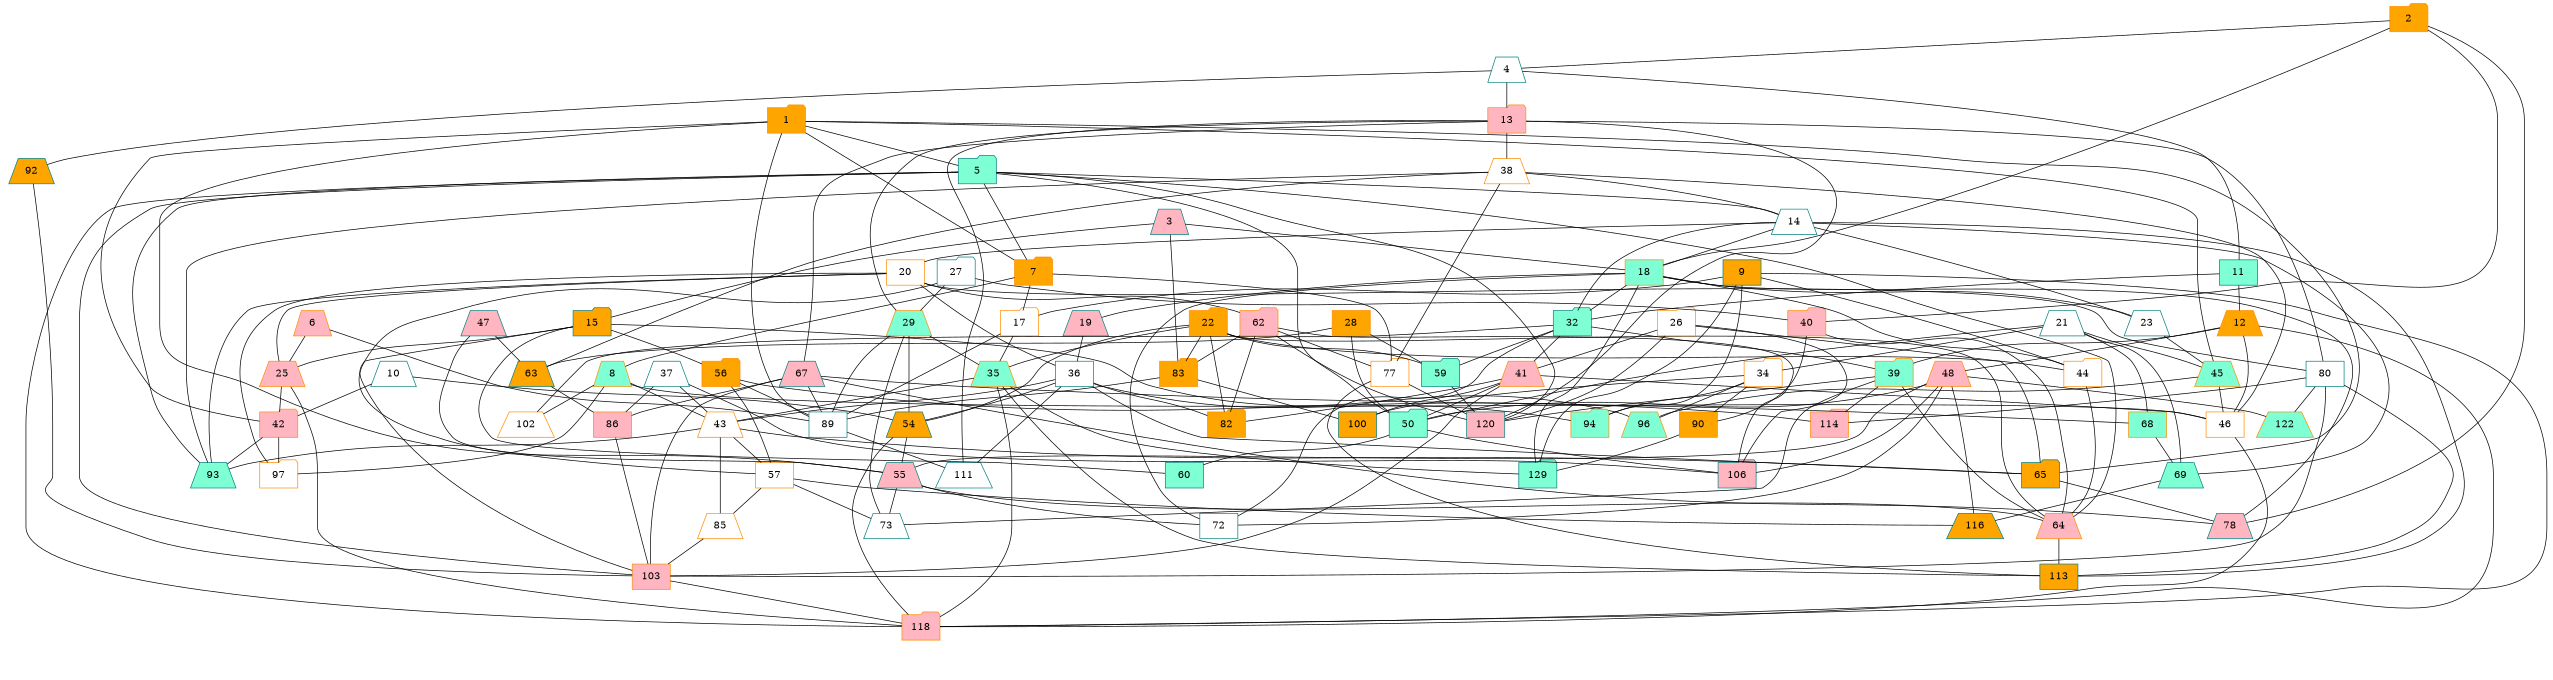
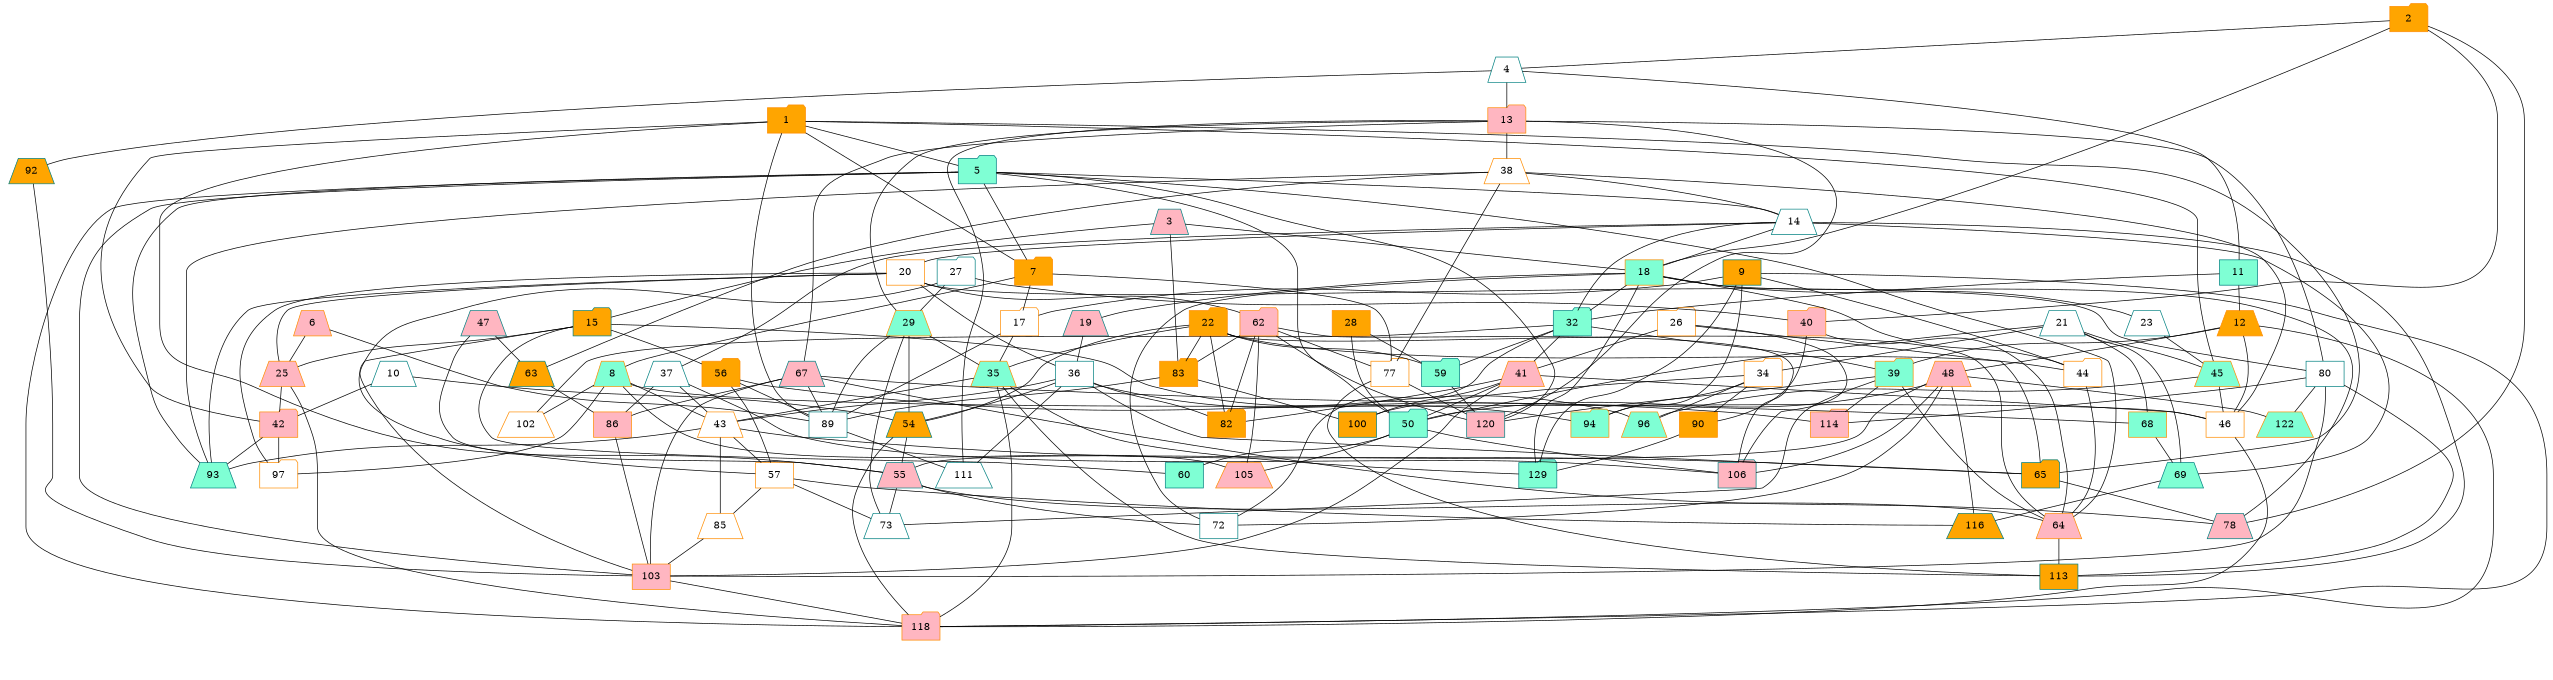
edge "14" -- "23": now "14" -- "37"
edge "28" -- "63": removed
edge "26" -- "120": removed
node "105": added
